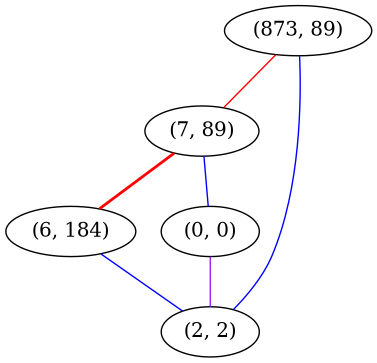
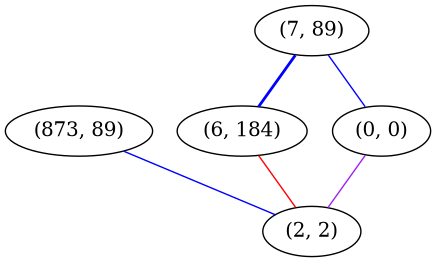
edge "(873, 89)" -- "(7, 89)": removed
edge "(7, 89)" -- "(6, 184)": color red -> blue
edge "(6, 184)" -- "(2, 2)": color blue -> red
